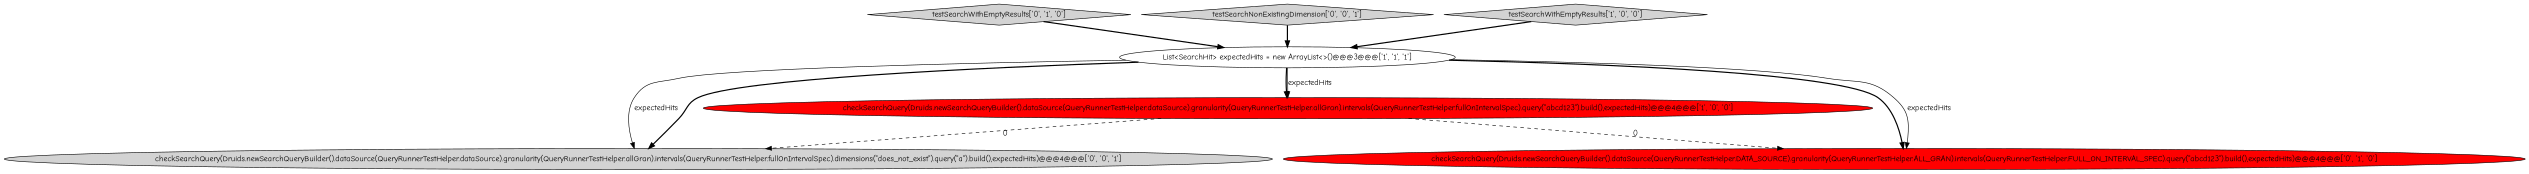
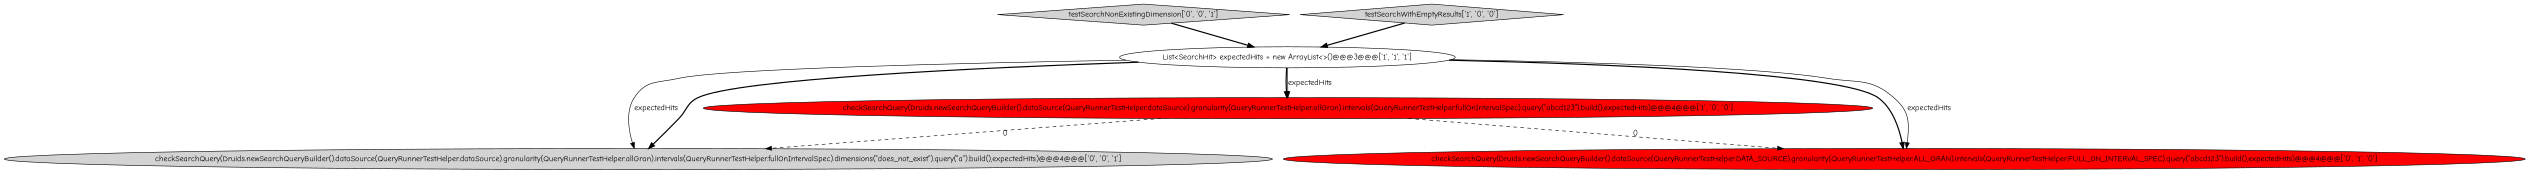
node "testSearchWithEmptyResults['0', '1', '0']": removed
